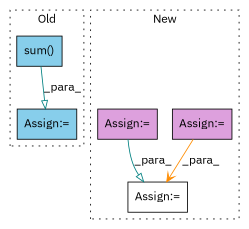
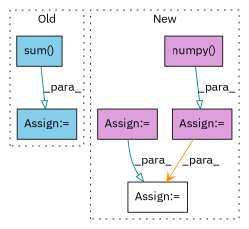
node "numpy()": added
